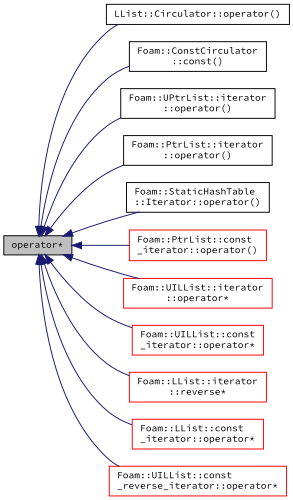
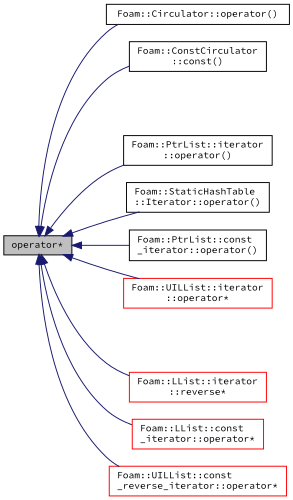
node "LList::Circulator::operator()": label "LList::Circulator::operator()" -> "Foam::Circulator::operator()"
node "Foam::UPtrList::iterator ::operator()": removed
node "Foam::PtrList::const _iterator::operator()": color red -> black
node "Foam::UILList::const _iterator::operator*": removed
